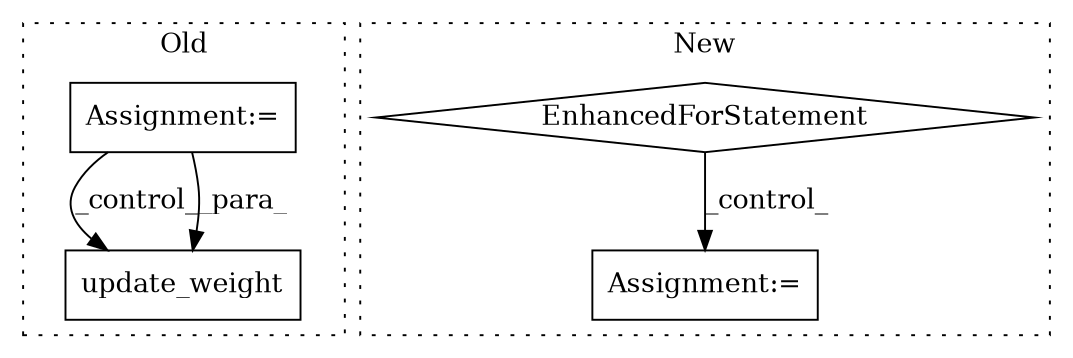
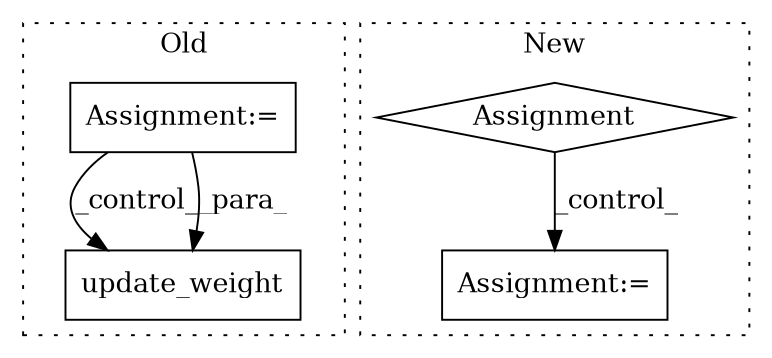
node "EnhancedForStatement": label "EnhancedForStatement" -> "Assignment"
